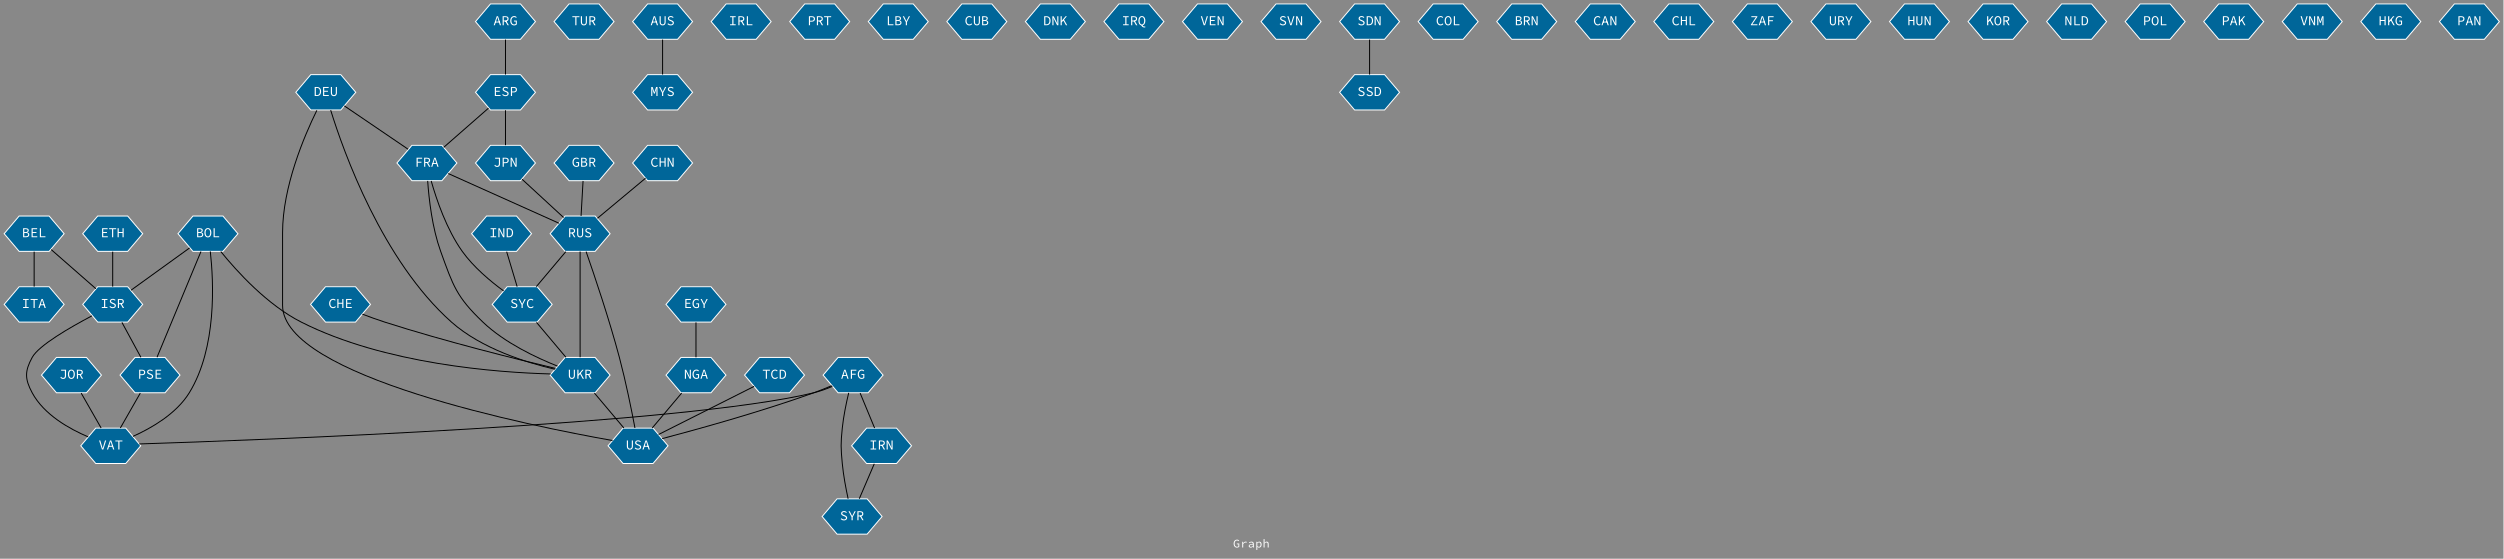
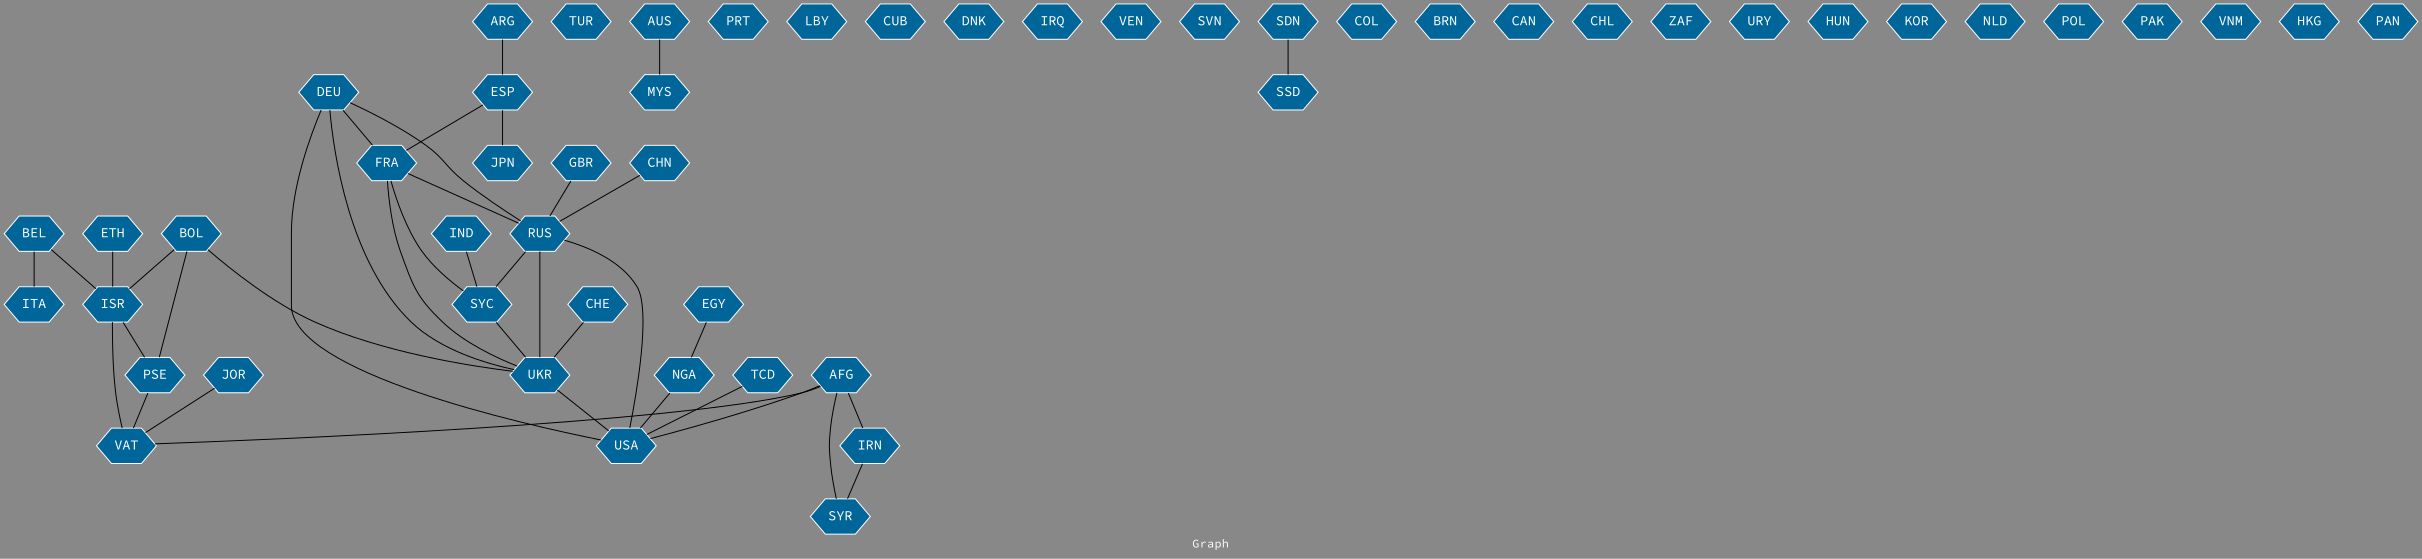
node "IRL": removed
edge "JPN" -- "RUS": now "DEU" -- "RUS"
edge "BOL" -- "VAT": removed
